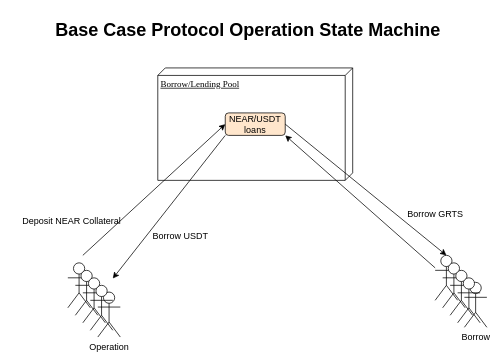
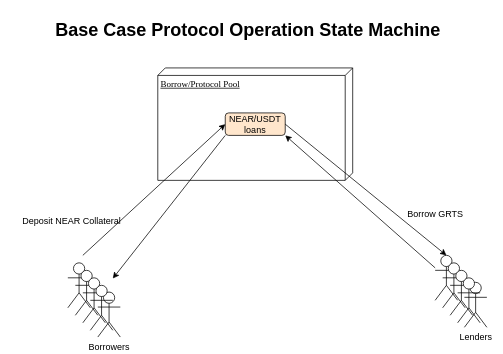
node "Borrow/Lending Pool": label "Borrow/Lending Pool" -> "Borrow/Protocol Pool"
node "Borrow USDT": removed
node "Borrow": label "Borrow" -> "Lenders"
node "Operation": label "Operation" -> "Borrowers"
